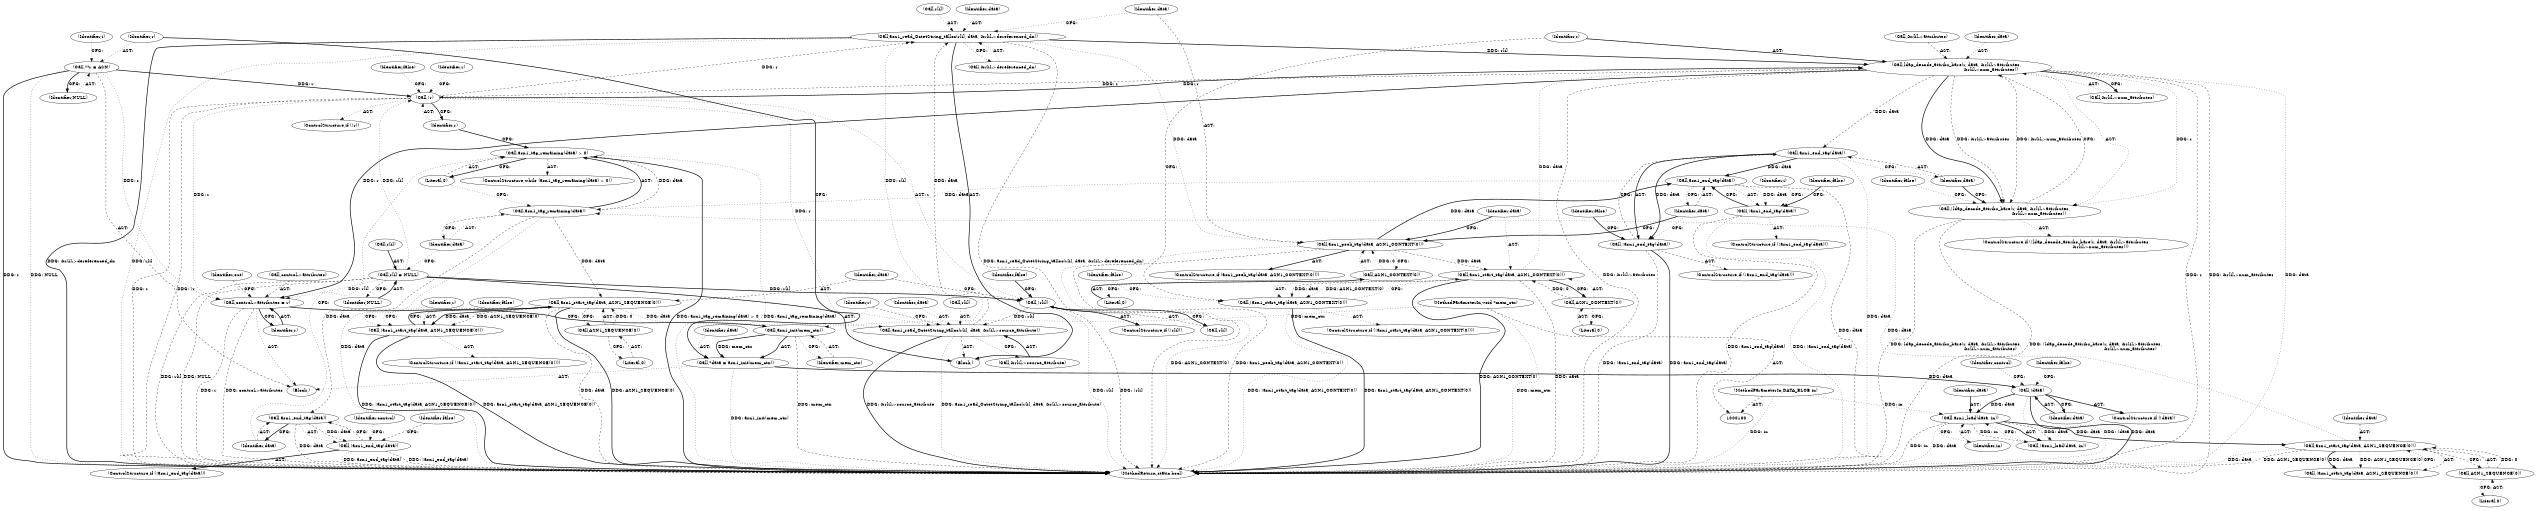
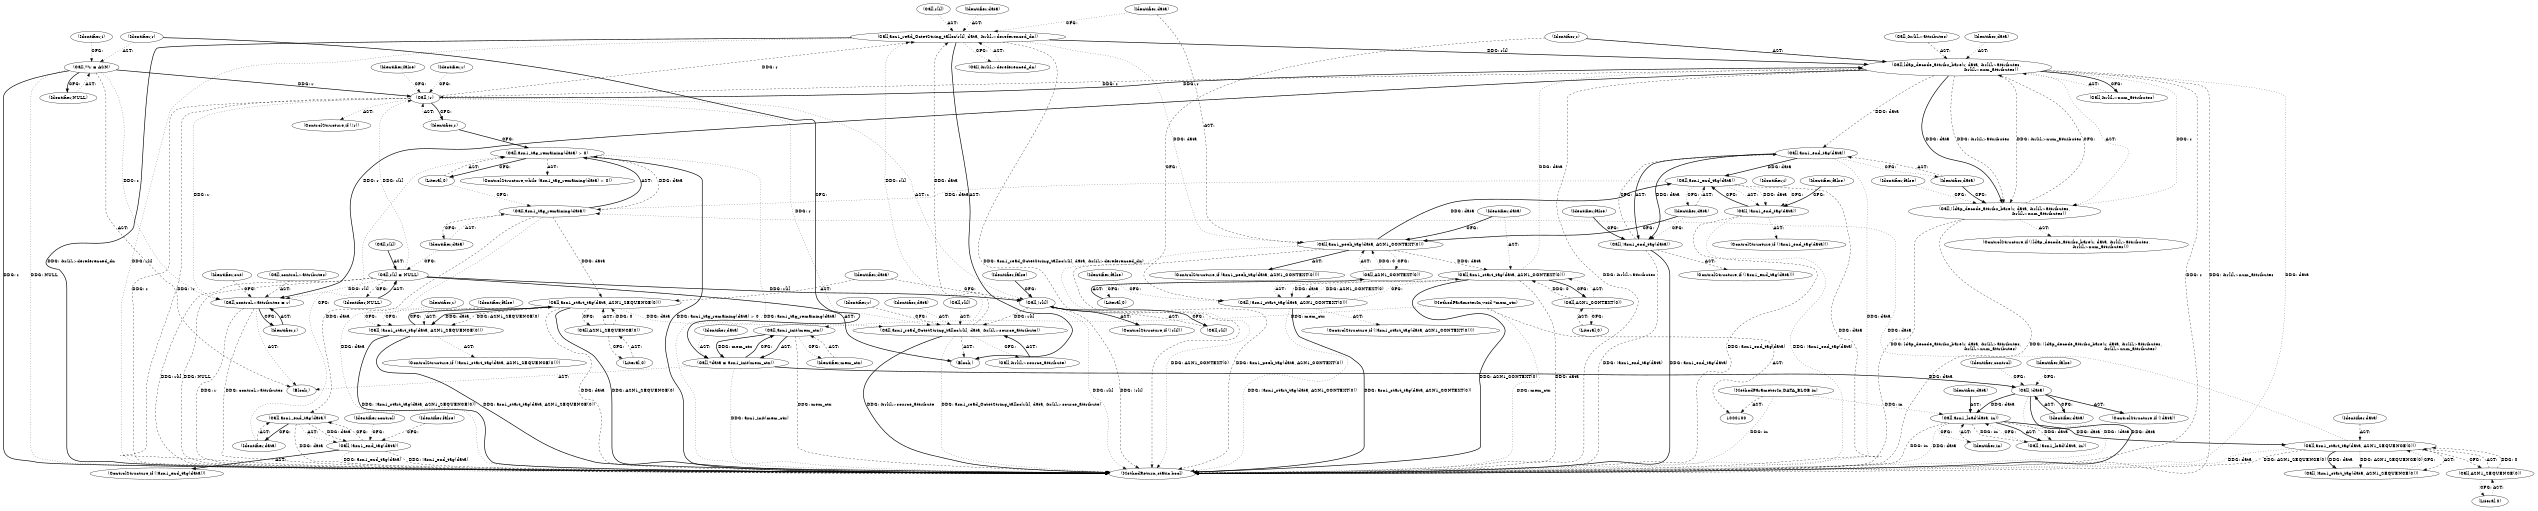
edge "(Call,control->attributes = r)" -> "(Call,asn1_init(mem_ctx))": now "(Call,*data = asn1_init(mem_ctx))" -> "(Call,asn1_init(mem_ctx))"
